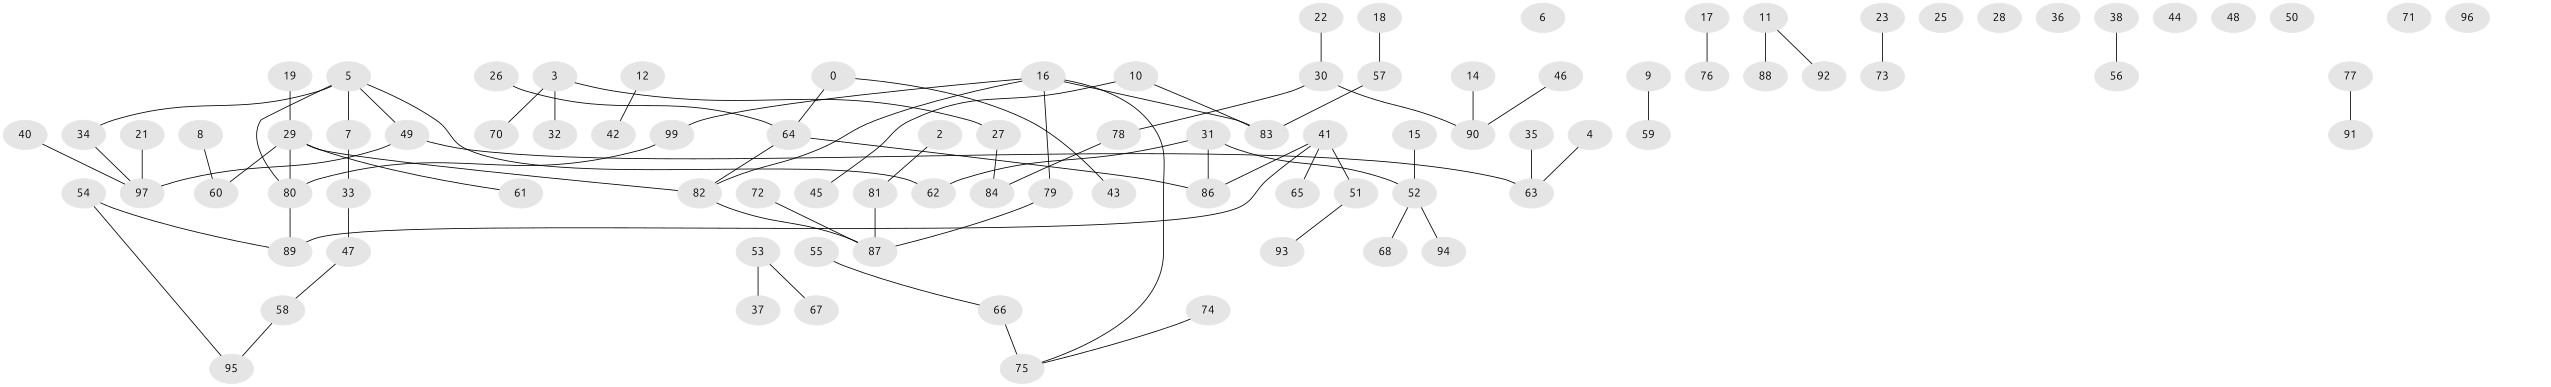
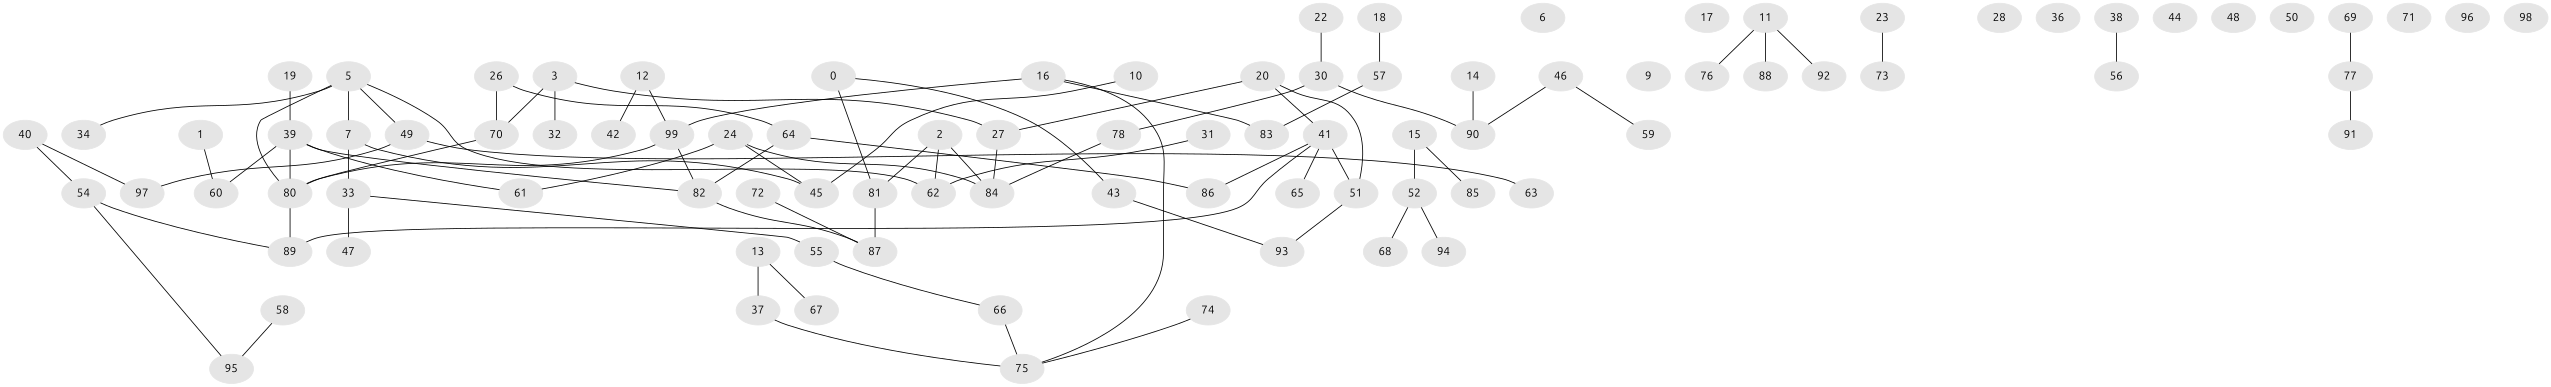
node "25": removed
node "69": added
node "98": added
edge "17" -- "76": now "11" -- "76"
node "20": added
edge "10" -- "83": removed
edge "26" -- "70": added
edge "0" -- "64": now "0" -- "81"
edge "9" -- "59": now "46" -- "59"
edge "12" -- "99": added
edge "16" -- "82": now "99" -- "82"
node "21": removed
node "8": label "8" -> "1"
node "29": label "29" -> "39"
node "24": added
node "35": removed
node "4": removed
edge "70" -- "80": added
edge "31" -- "52": removed
edge "40" -- "54": added
edge "34" -- "97": removed
edge "7" -- "45": added
edge "2" -- "62": added
edge "2" -- "84": added
edge "31" -- "86": removed
node "79": removed
node "85": added
edge "33" -- "55": added
edge "43" -- "93": added
node "53": label "53" -> "13"
edge "47" -- "58": removed
edge "37" -- "75": added
